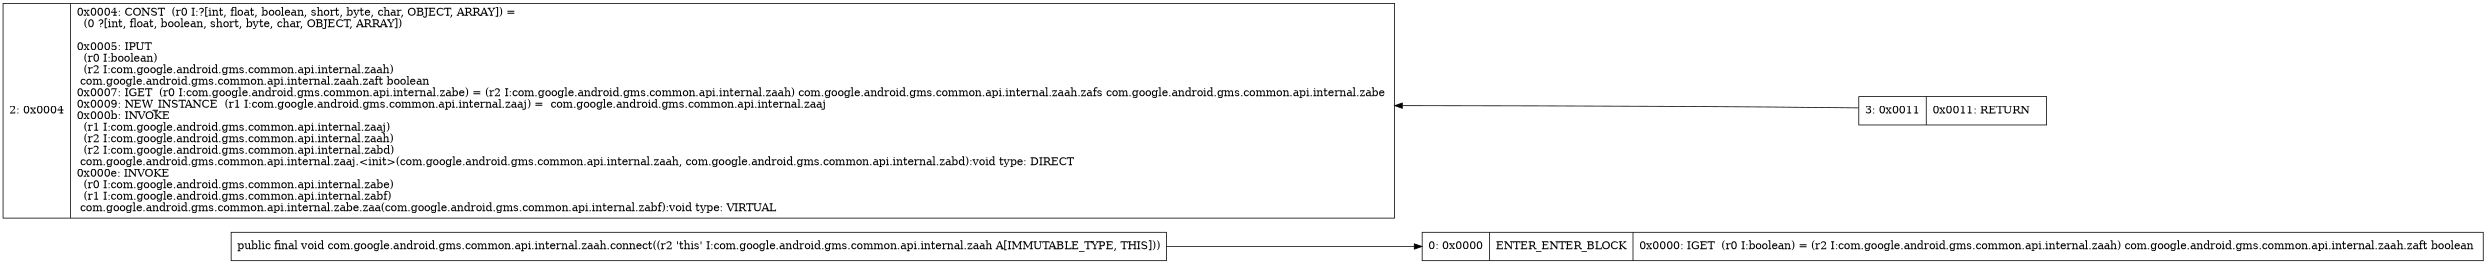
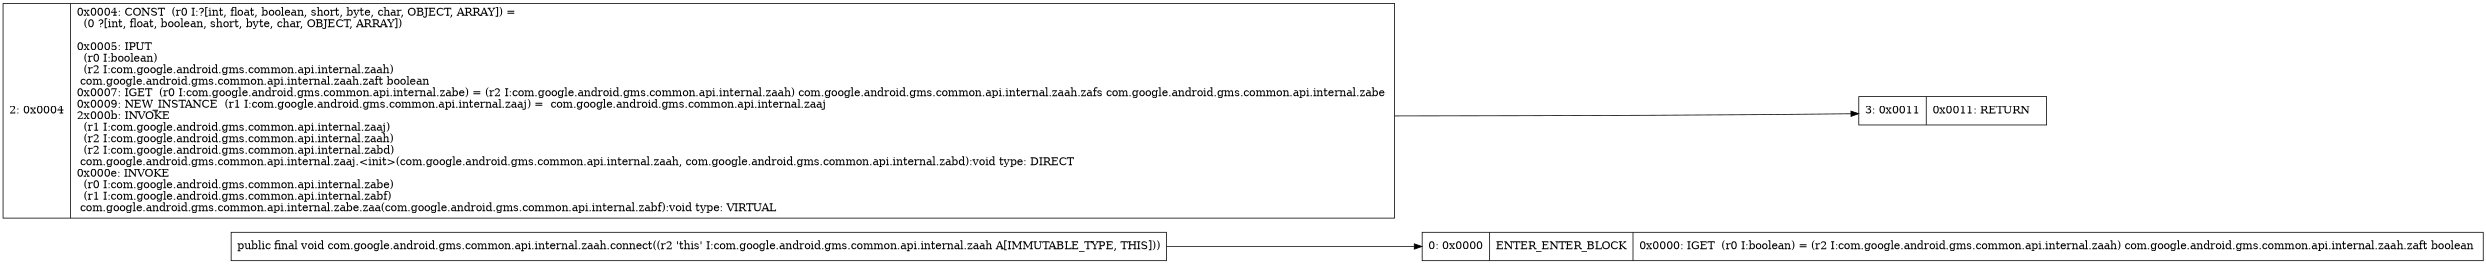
edge "3: 0x0011" -> "2: 0x0004": reversed
node "2: 0x0004": text "0x000b: INVOKE" -> "2x000b: INVOKE"
